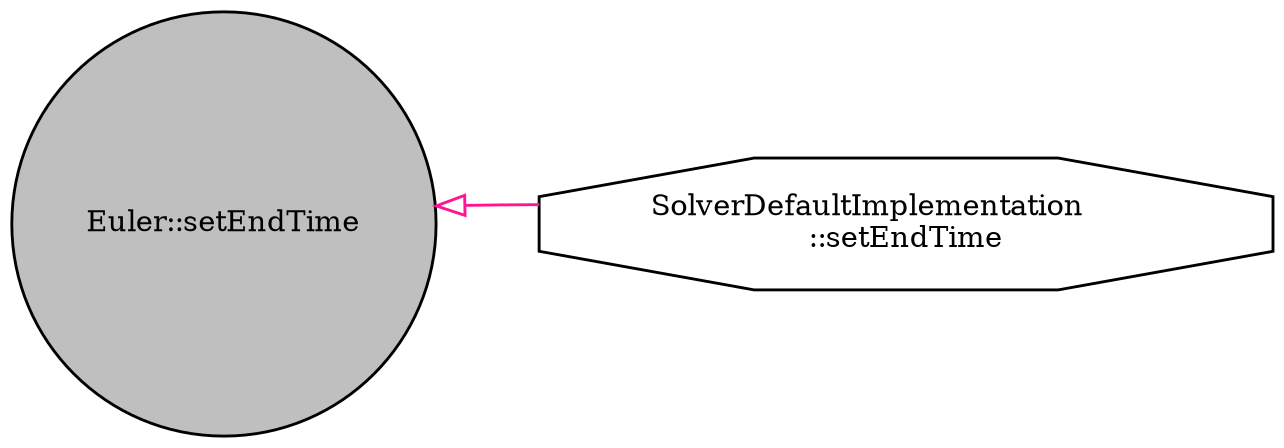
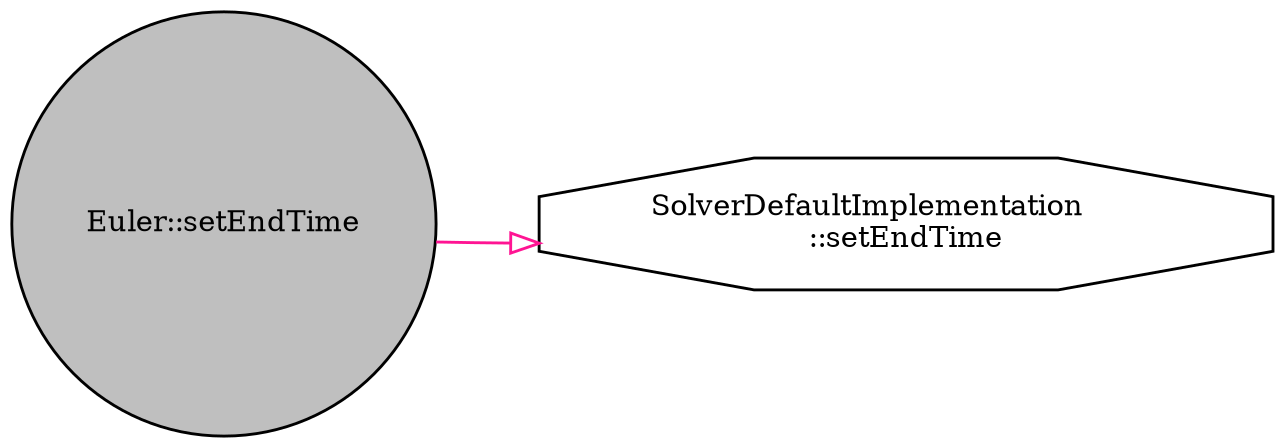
edge "SolverDefaultImplementation ::setEndTime" -> "Euler::setEndTime": reversed
